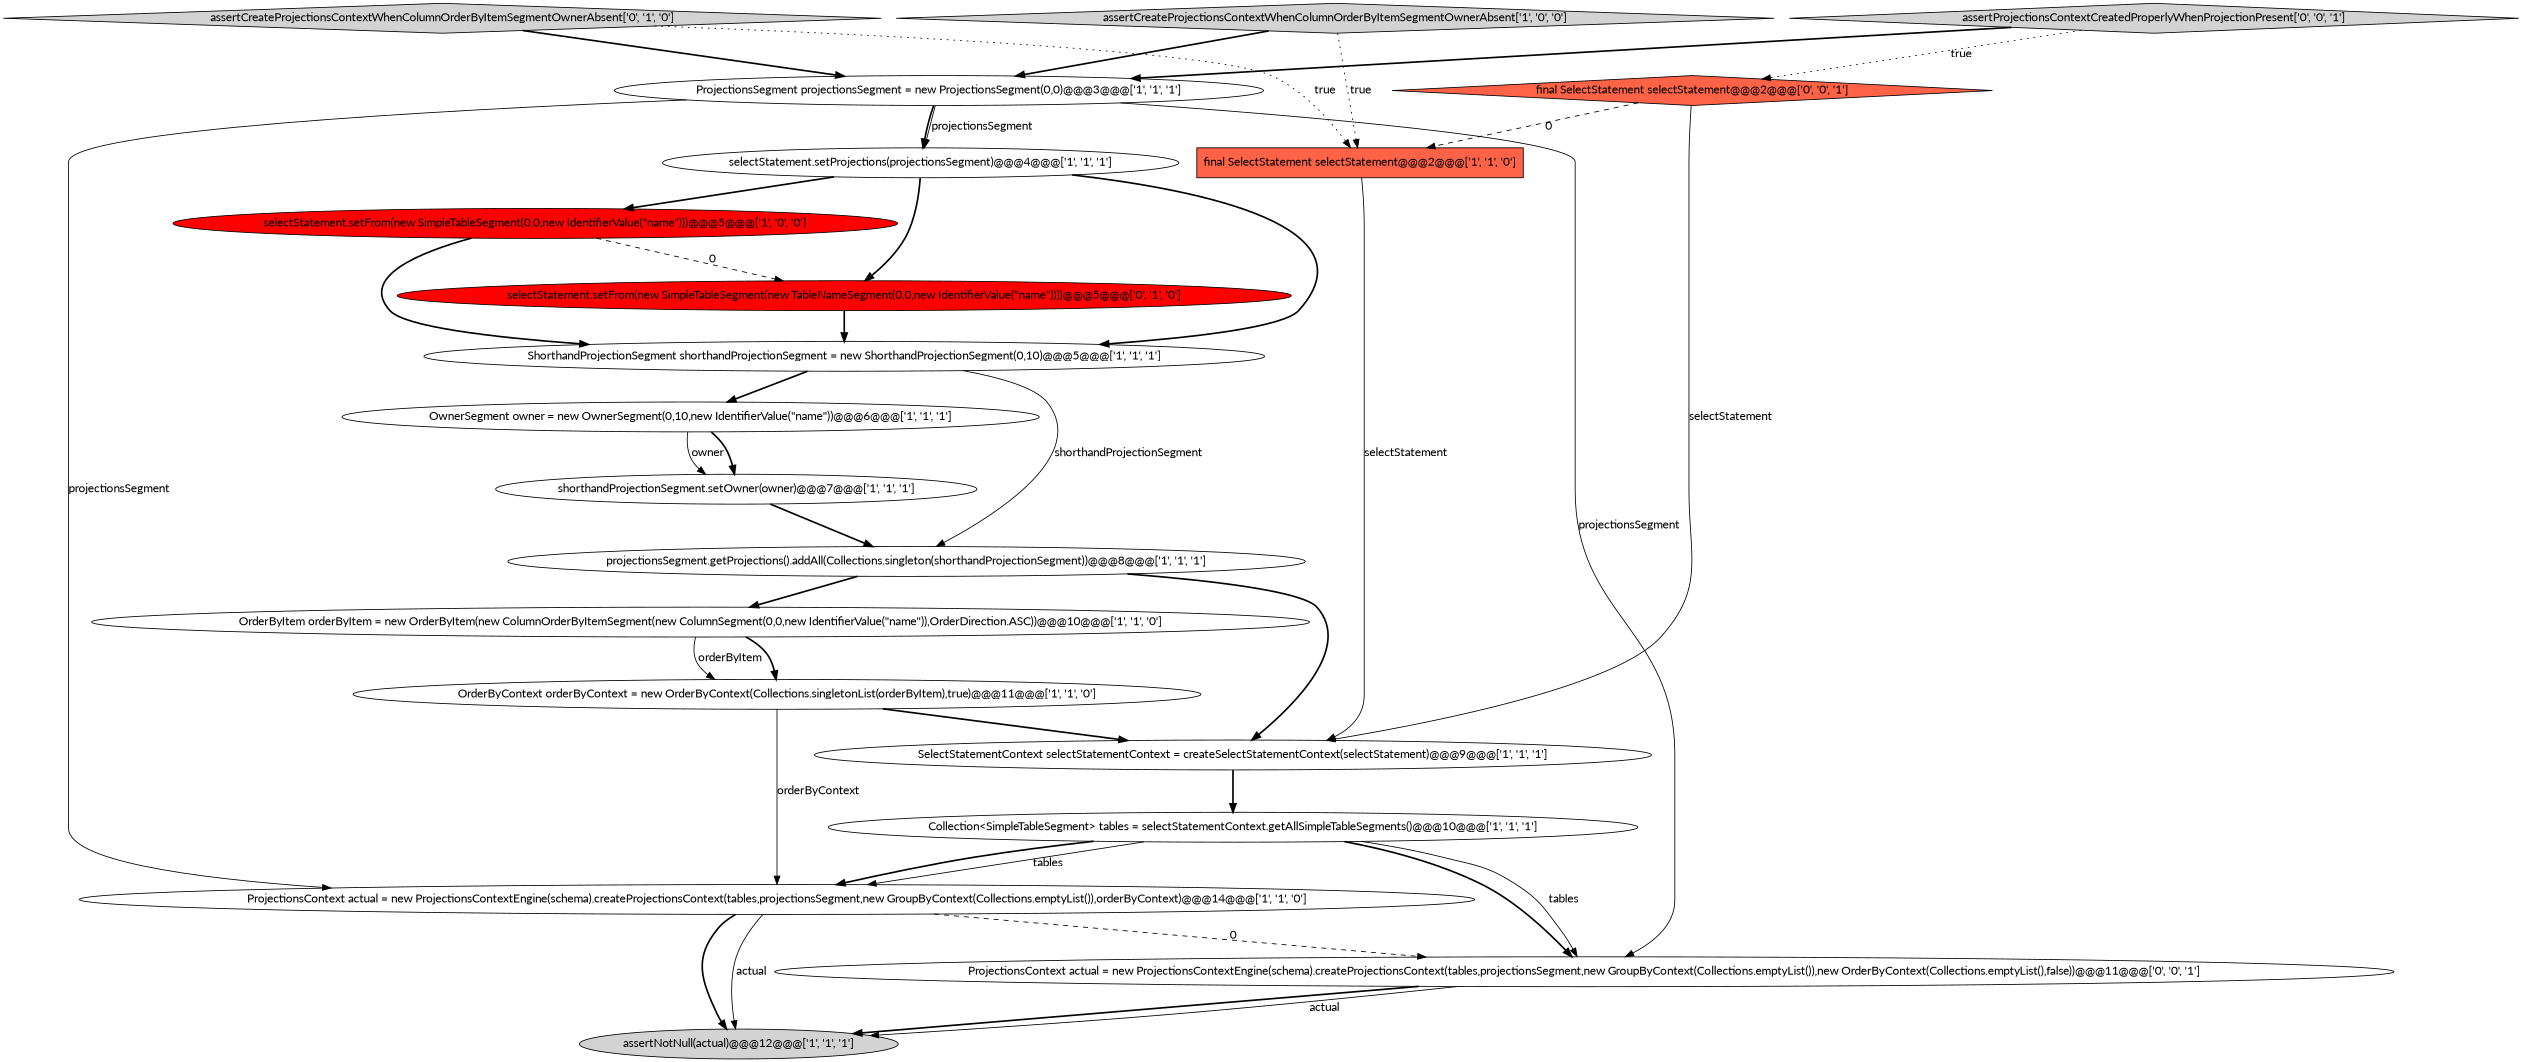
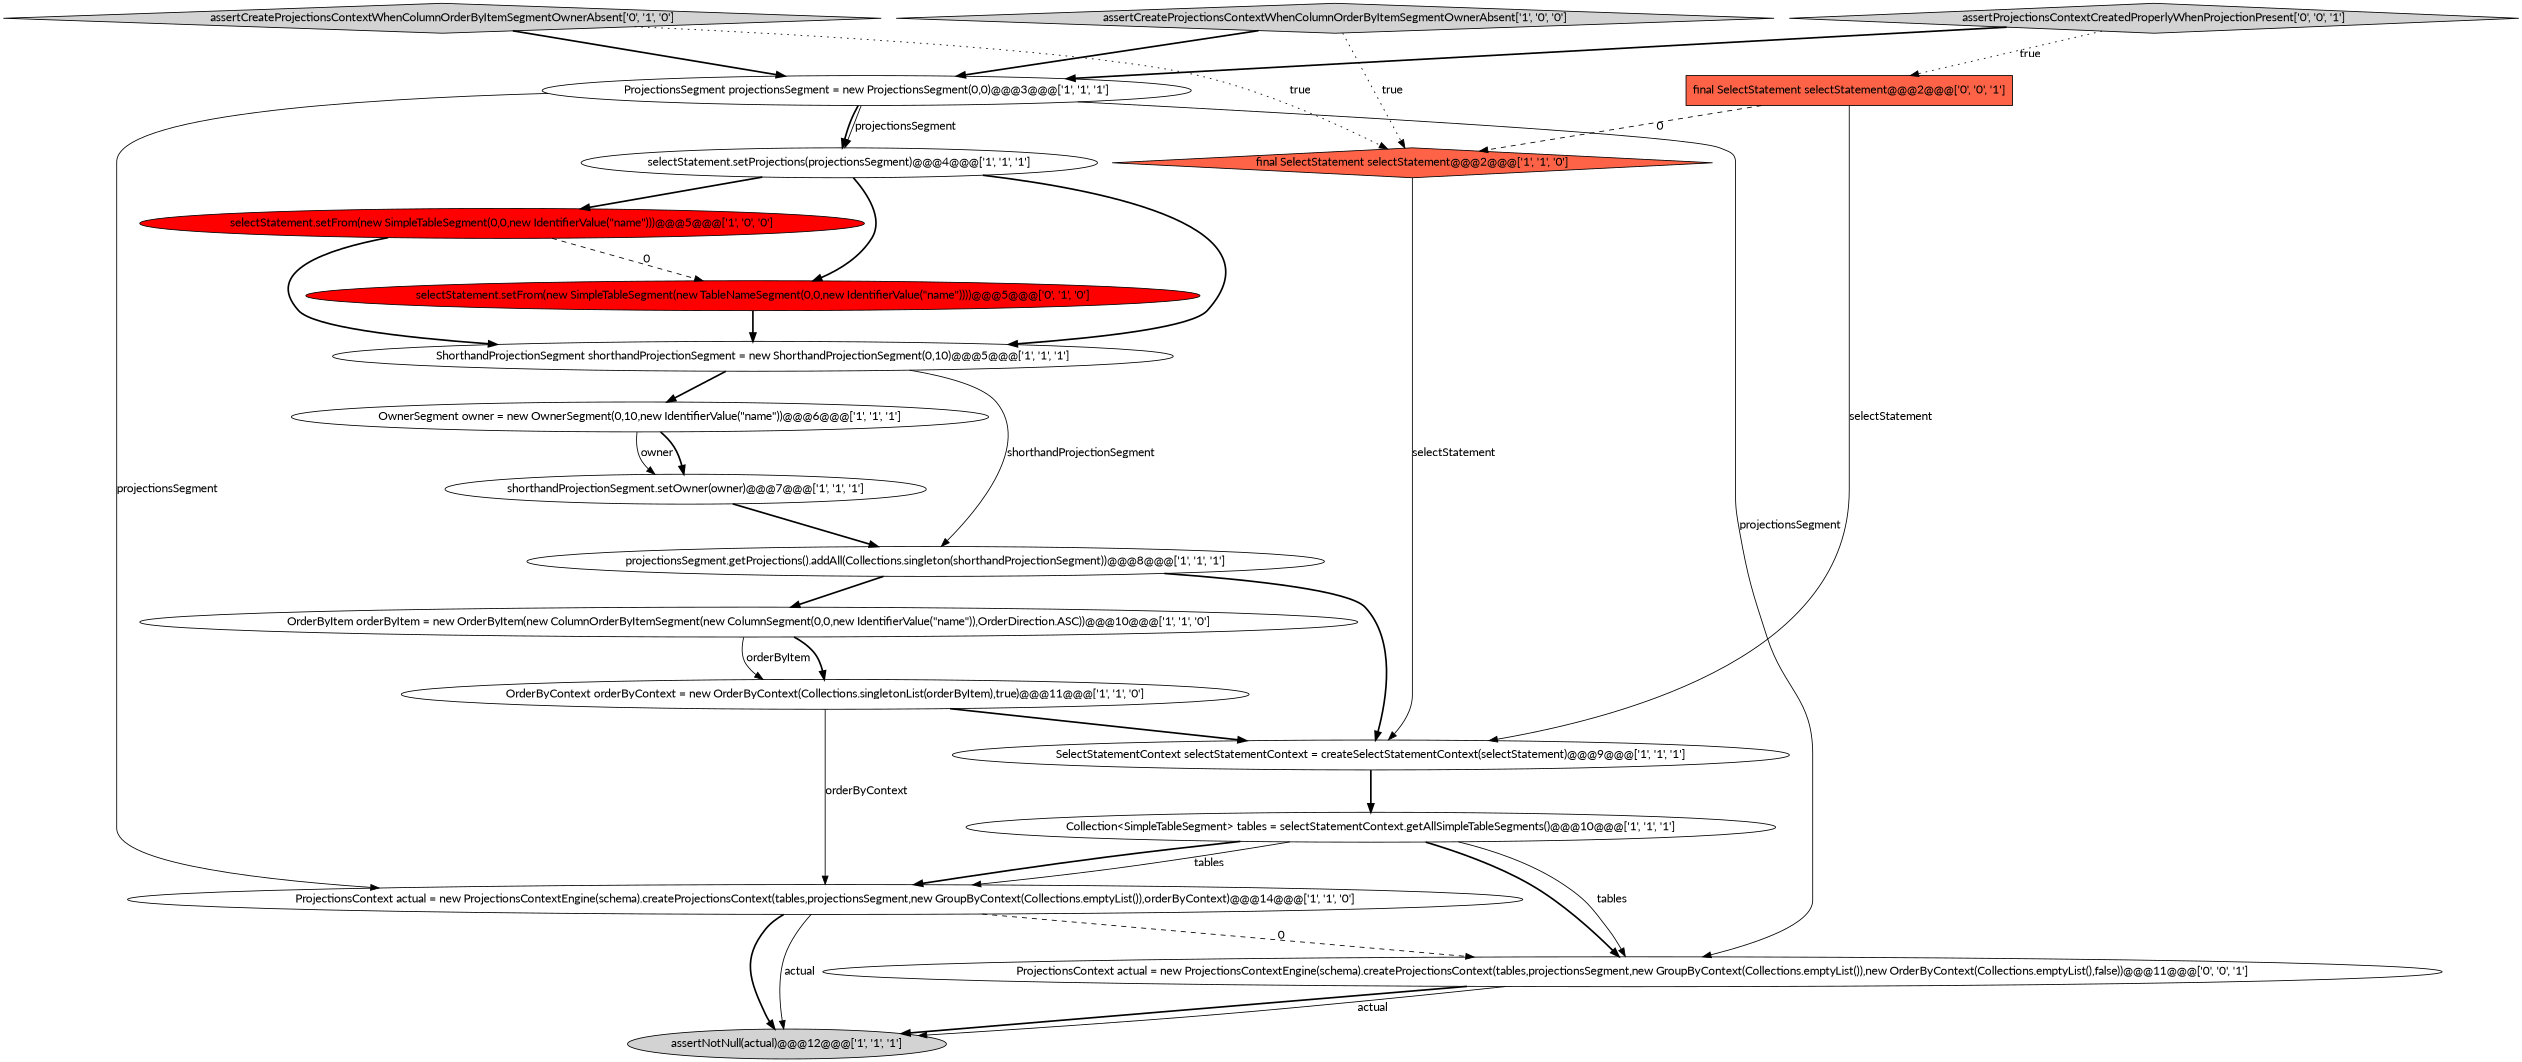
node "final SelectStatement selectStatement@@@2@@@['0', '0', '1']": shape diamond -> box
node "final SelectStatement selectStatement@@@2@@@['1', '1', '0']": shape box -> diamond
